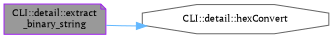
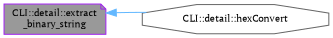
edge "CLI::detail::extract _binary_string" -> "CLI::detail::hexConvert": reversed
